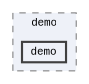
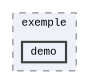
cluster "demo": label "demo" -> "exemple"
